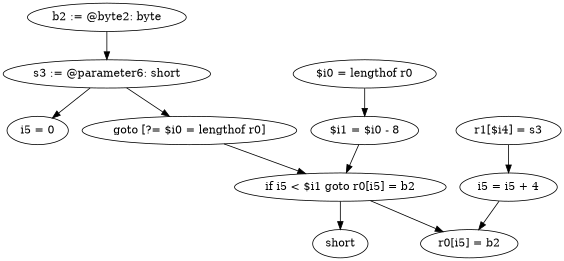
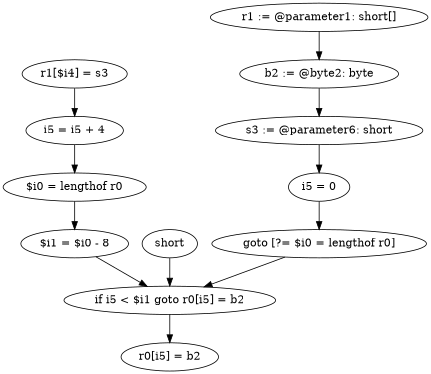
node "r1 := @parameter1: short[]": added
edge "s3 := @parameter6: short" -> "goto [?= $i0 = lengthof r0]": now "i5 = 0" -> "goto [?= $i0 = lengthof r0]"
edge "if i5 < $i1 goto r0[i5] = b2" -> "short": reversed
edge "i5 = i5 + 4" -> "r0[i5] = b2": now "i5 = i5 + 4" -> "$i0 = lengthof r0"
